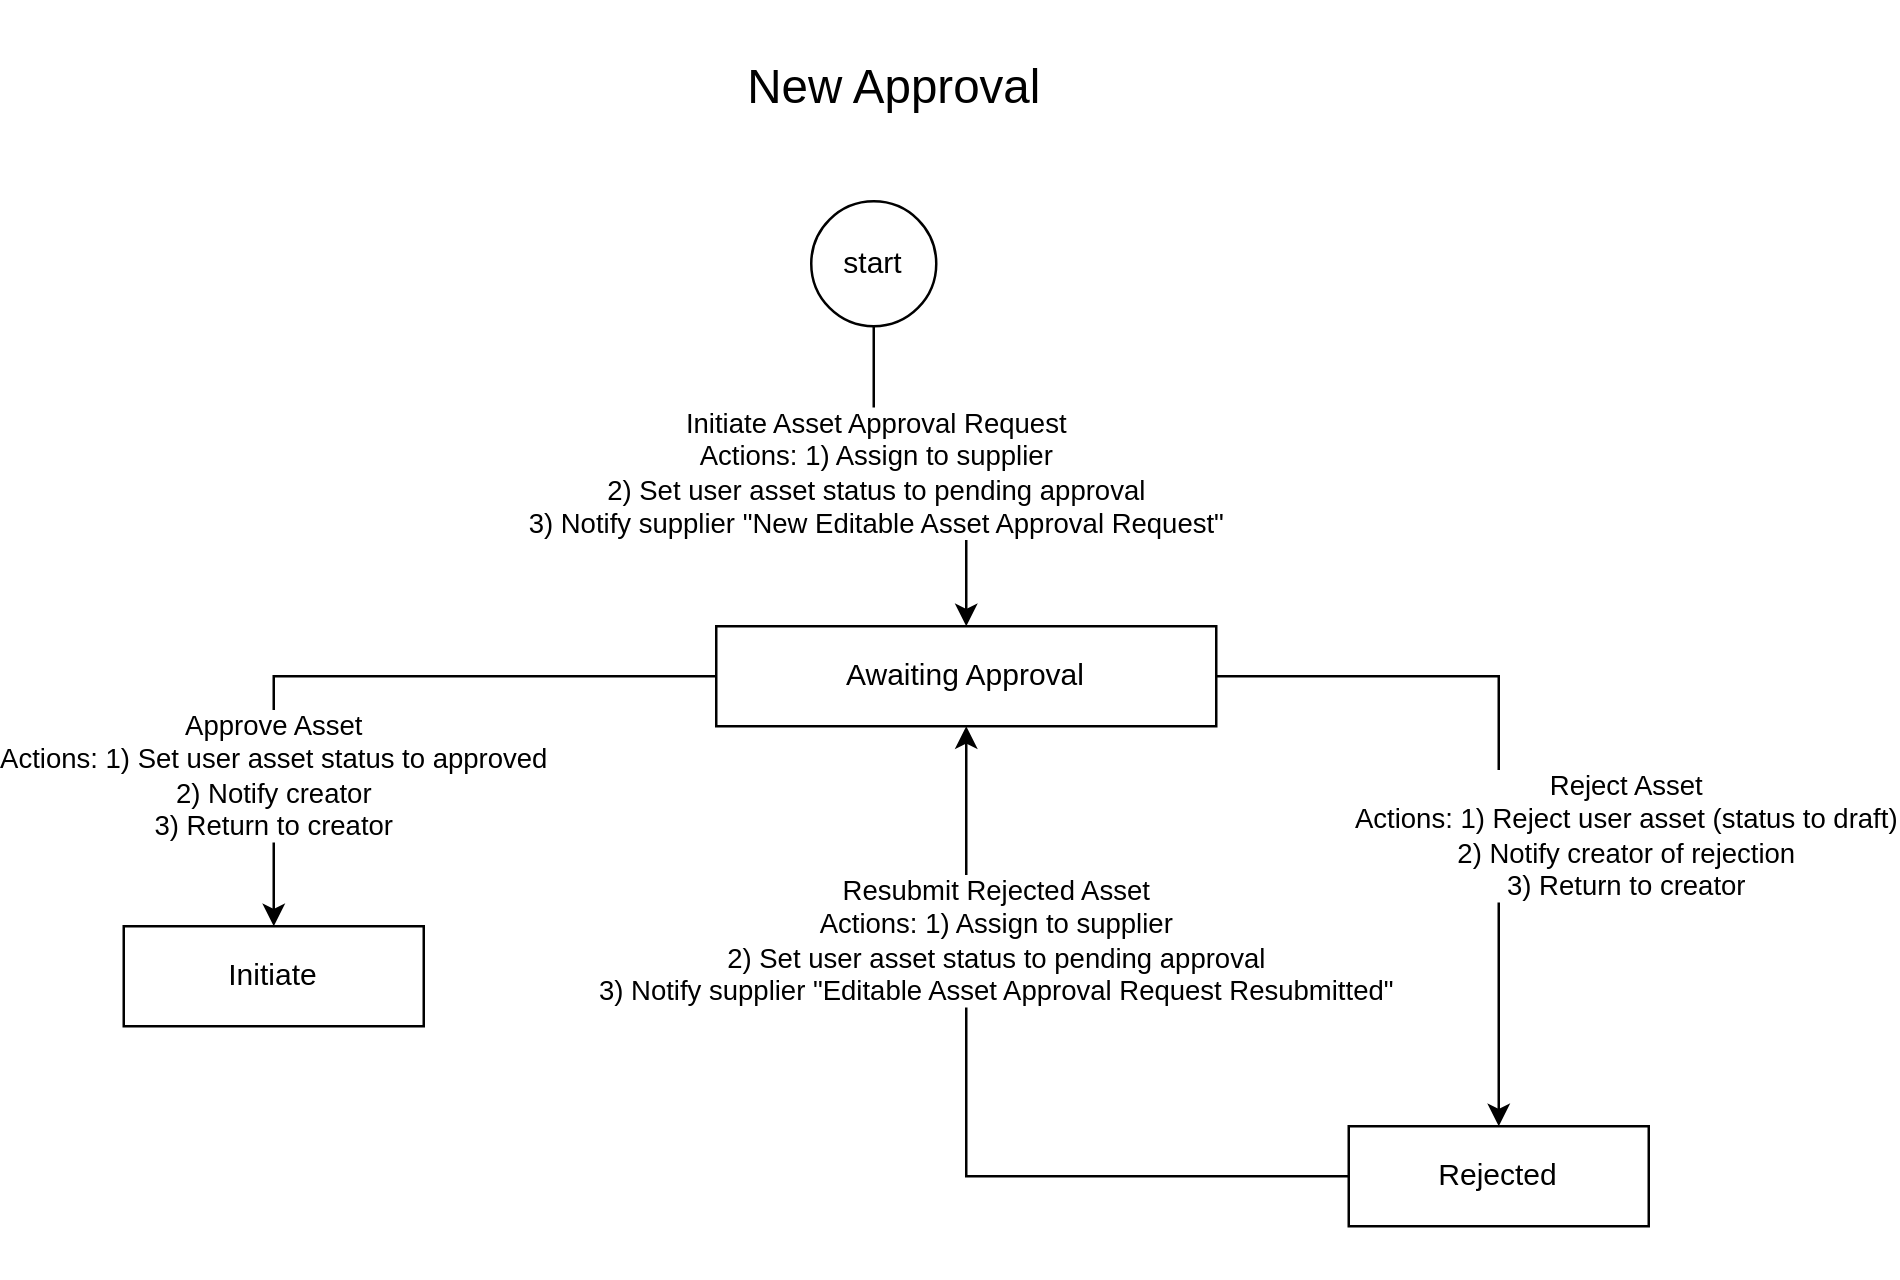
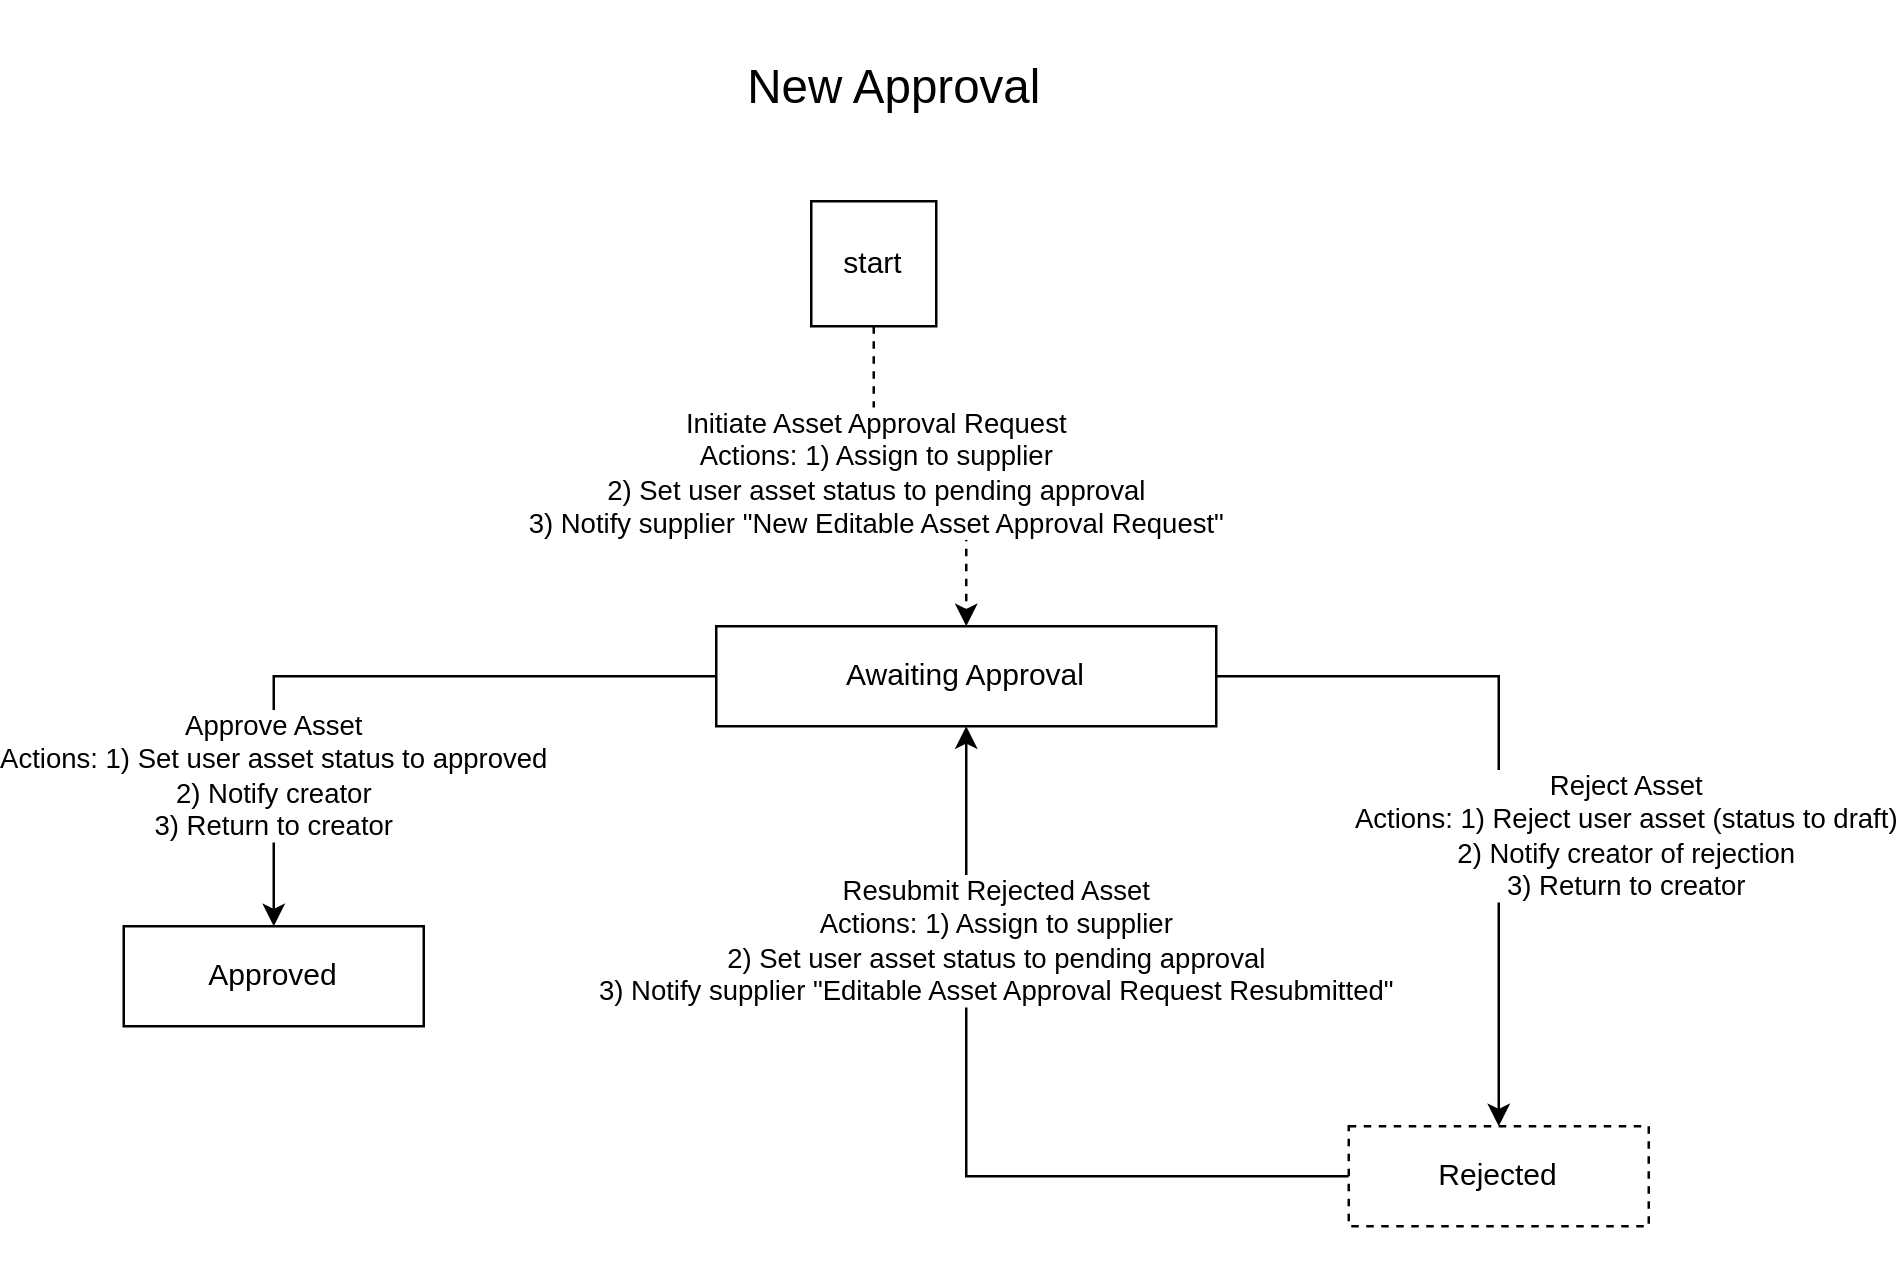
node "start": shape ellipse -> rectangle
edge "start" -> "Awaiting Approval": style solid -> dashed
node "Initiate": label "Initiate" -> "Approved"
node "Rejected": style solid -> dashed
